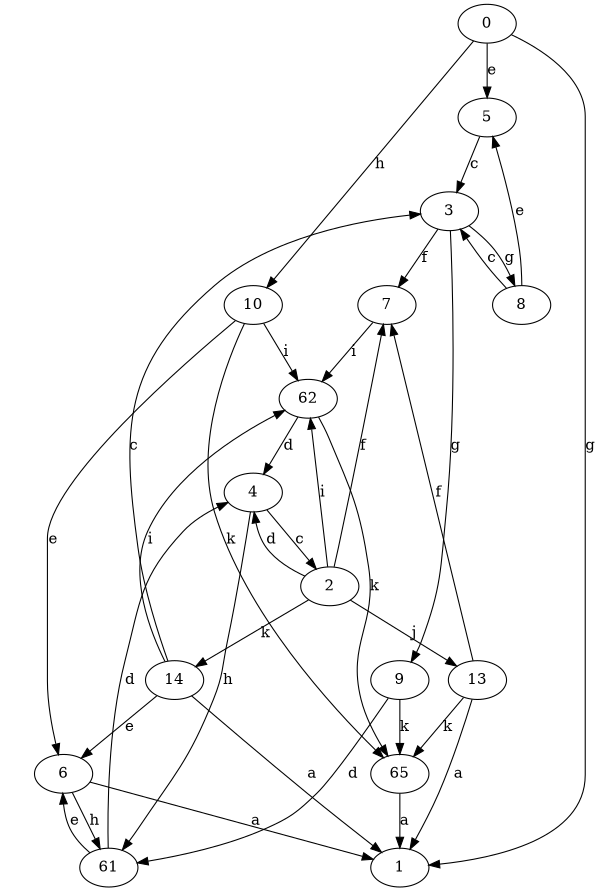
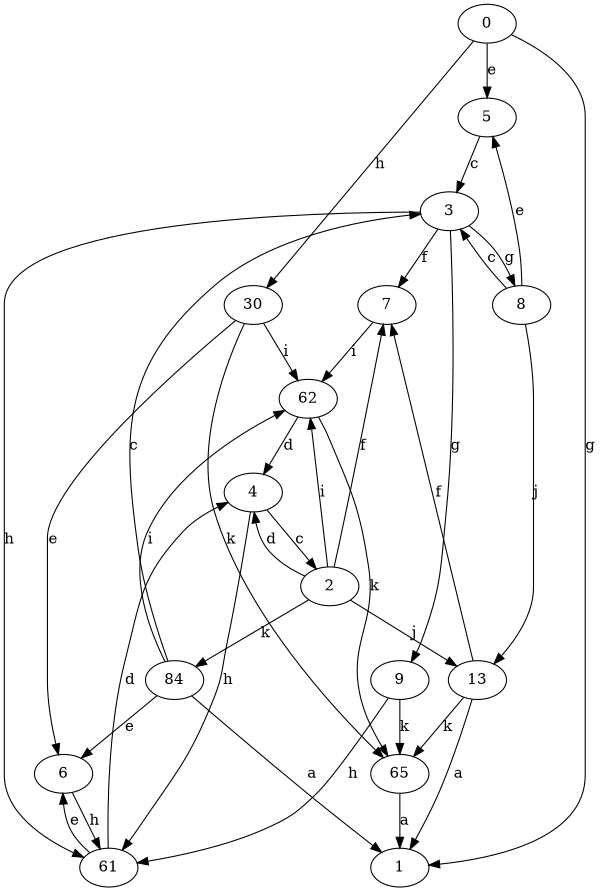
node "10": label "10" -> "30"
edge "3" -> "61": added, label "h"
edge "8" -> "13": added, label "j"
node "14": label "14" -> "84"
edge "9" -> "61": label "d" -> "h"
edge "6" -> "1": removed, label "a"
